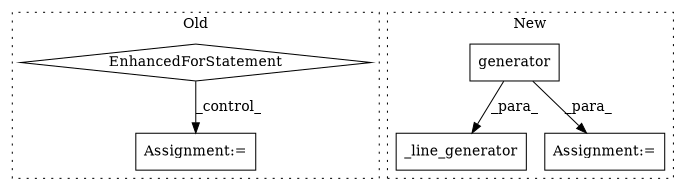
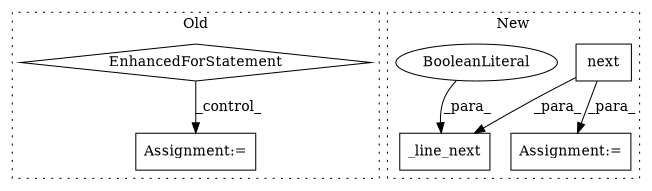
node "BooleanLiteral": added
node "generator": label "generator" -> "next"
node "_line_generator": label "_line_generator" -> "_line_next"
